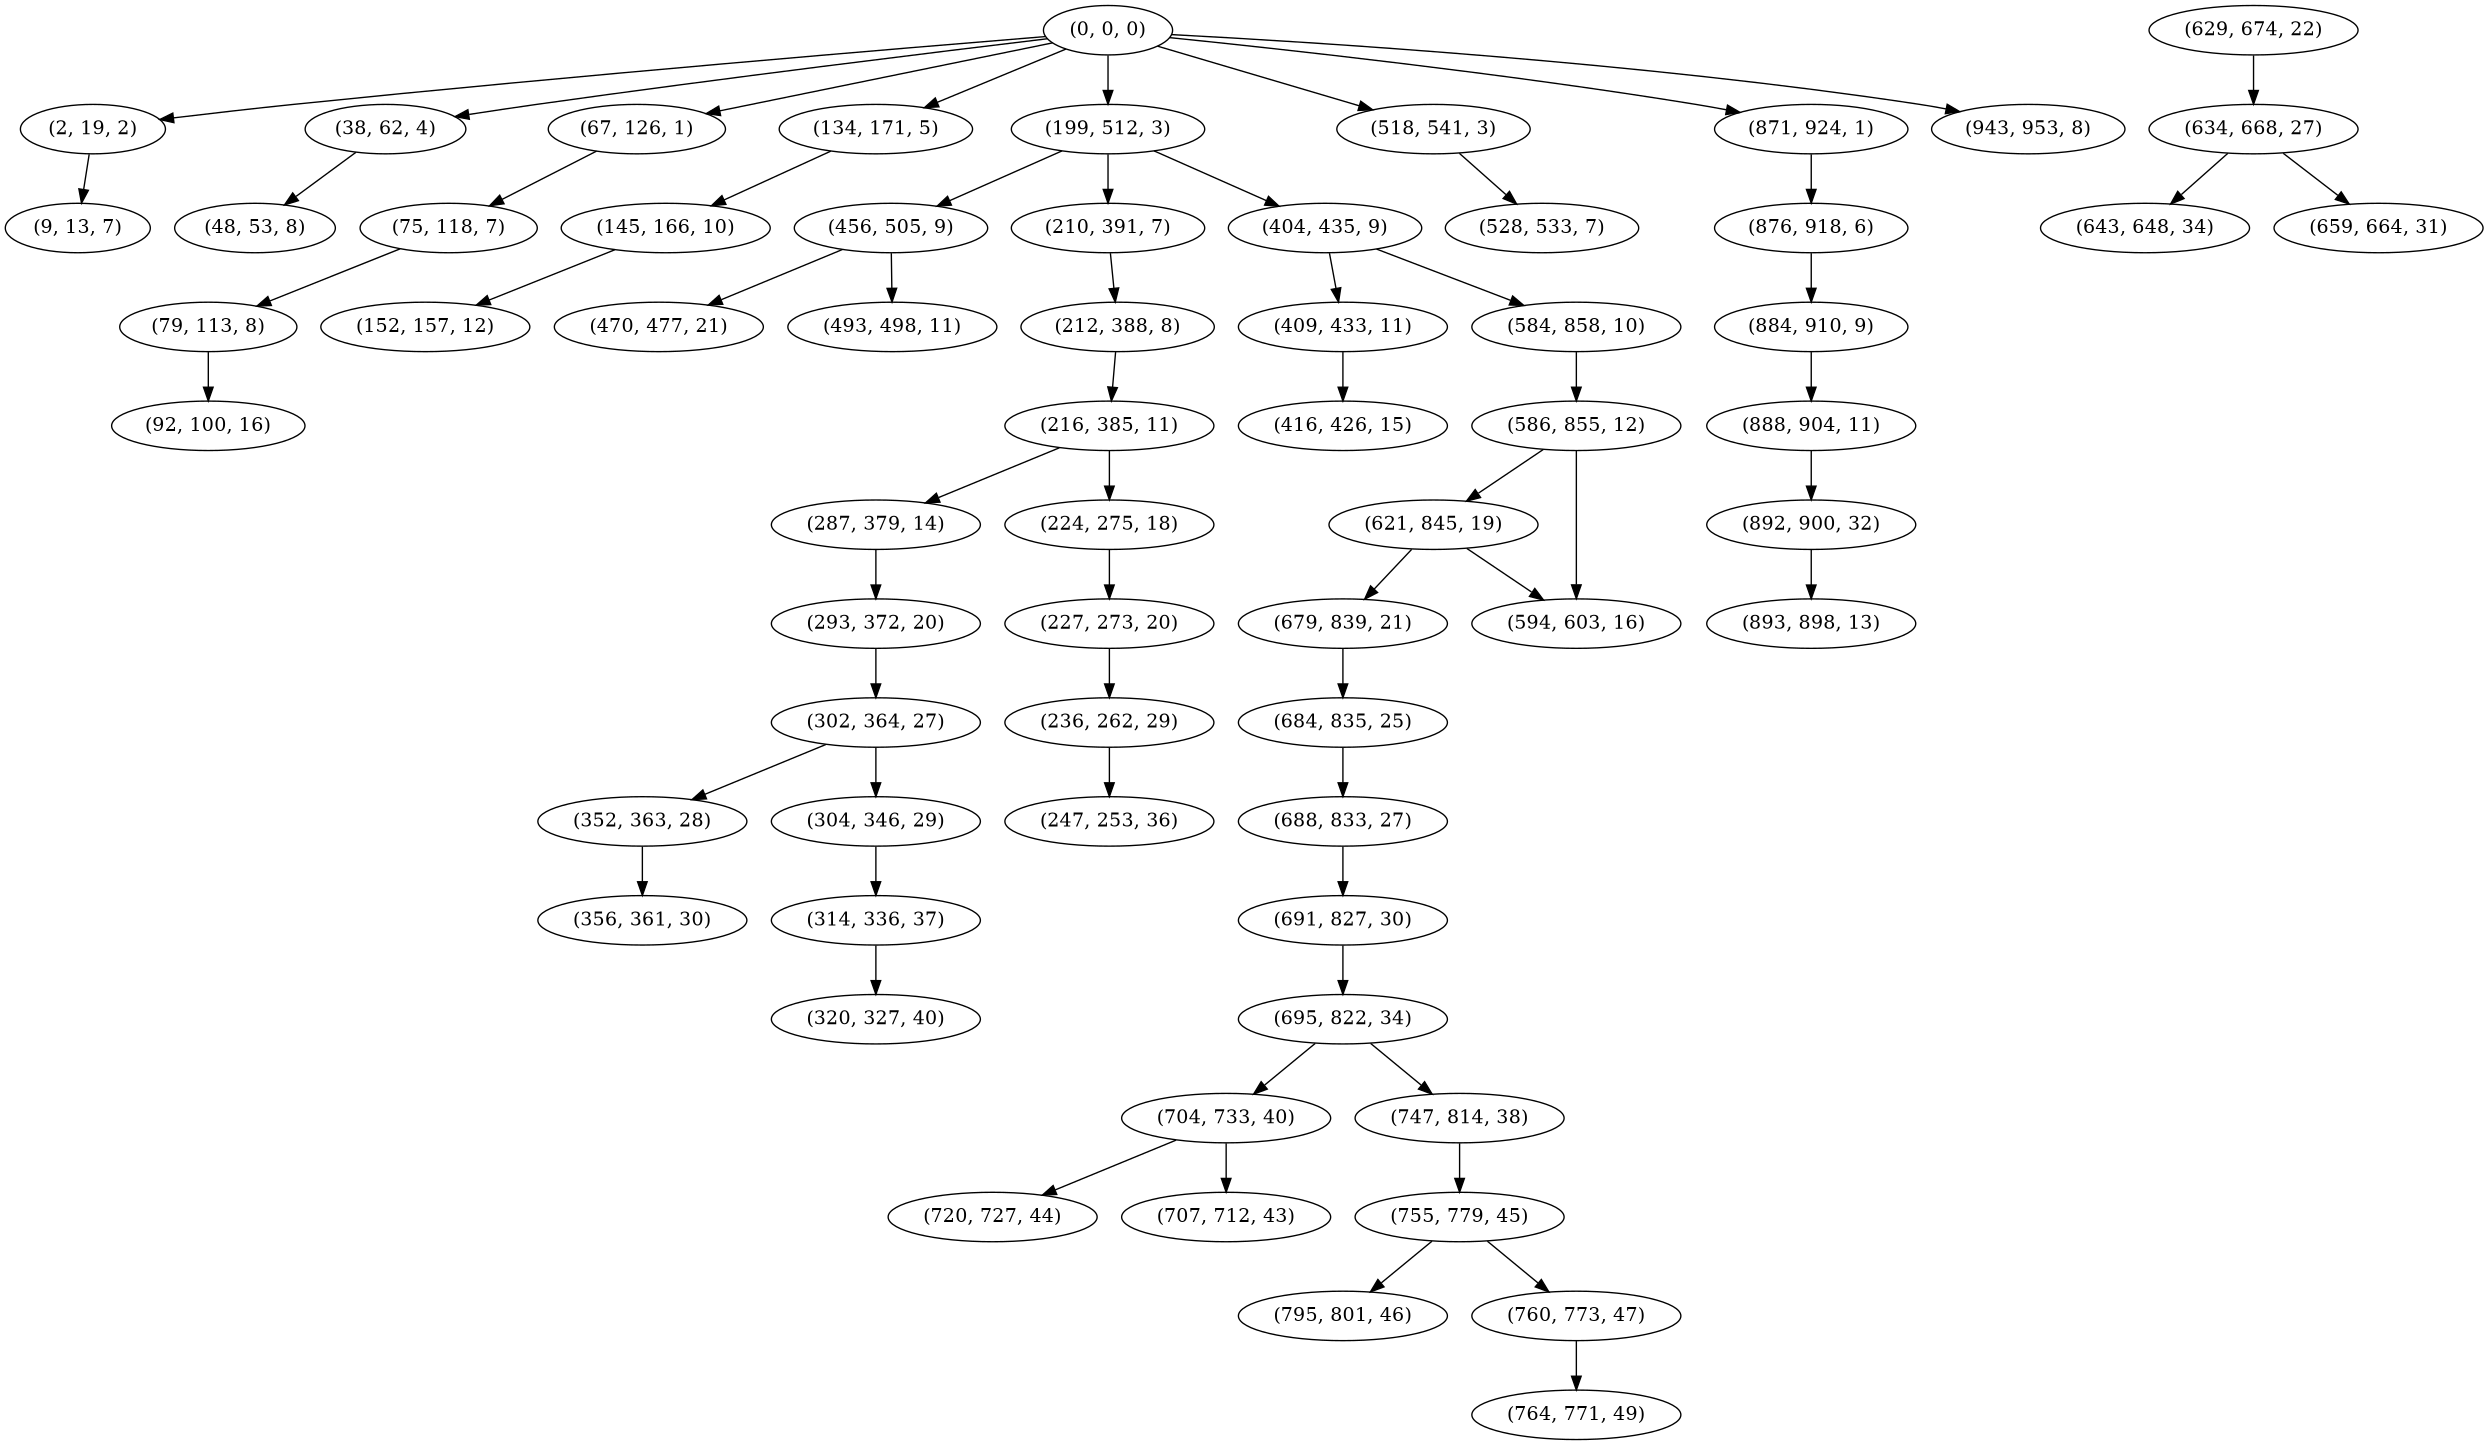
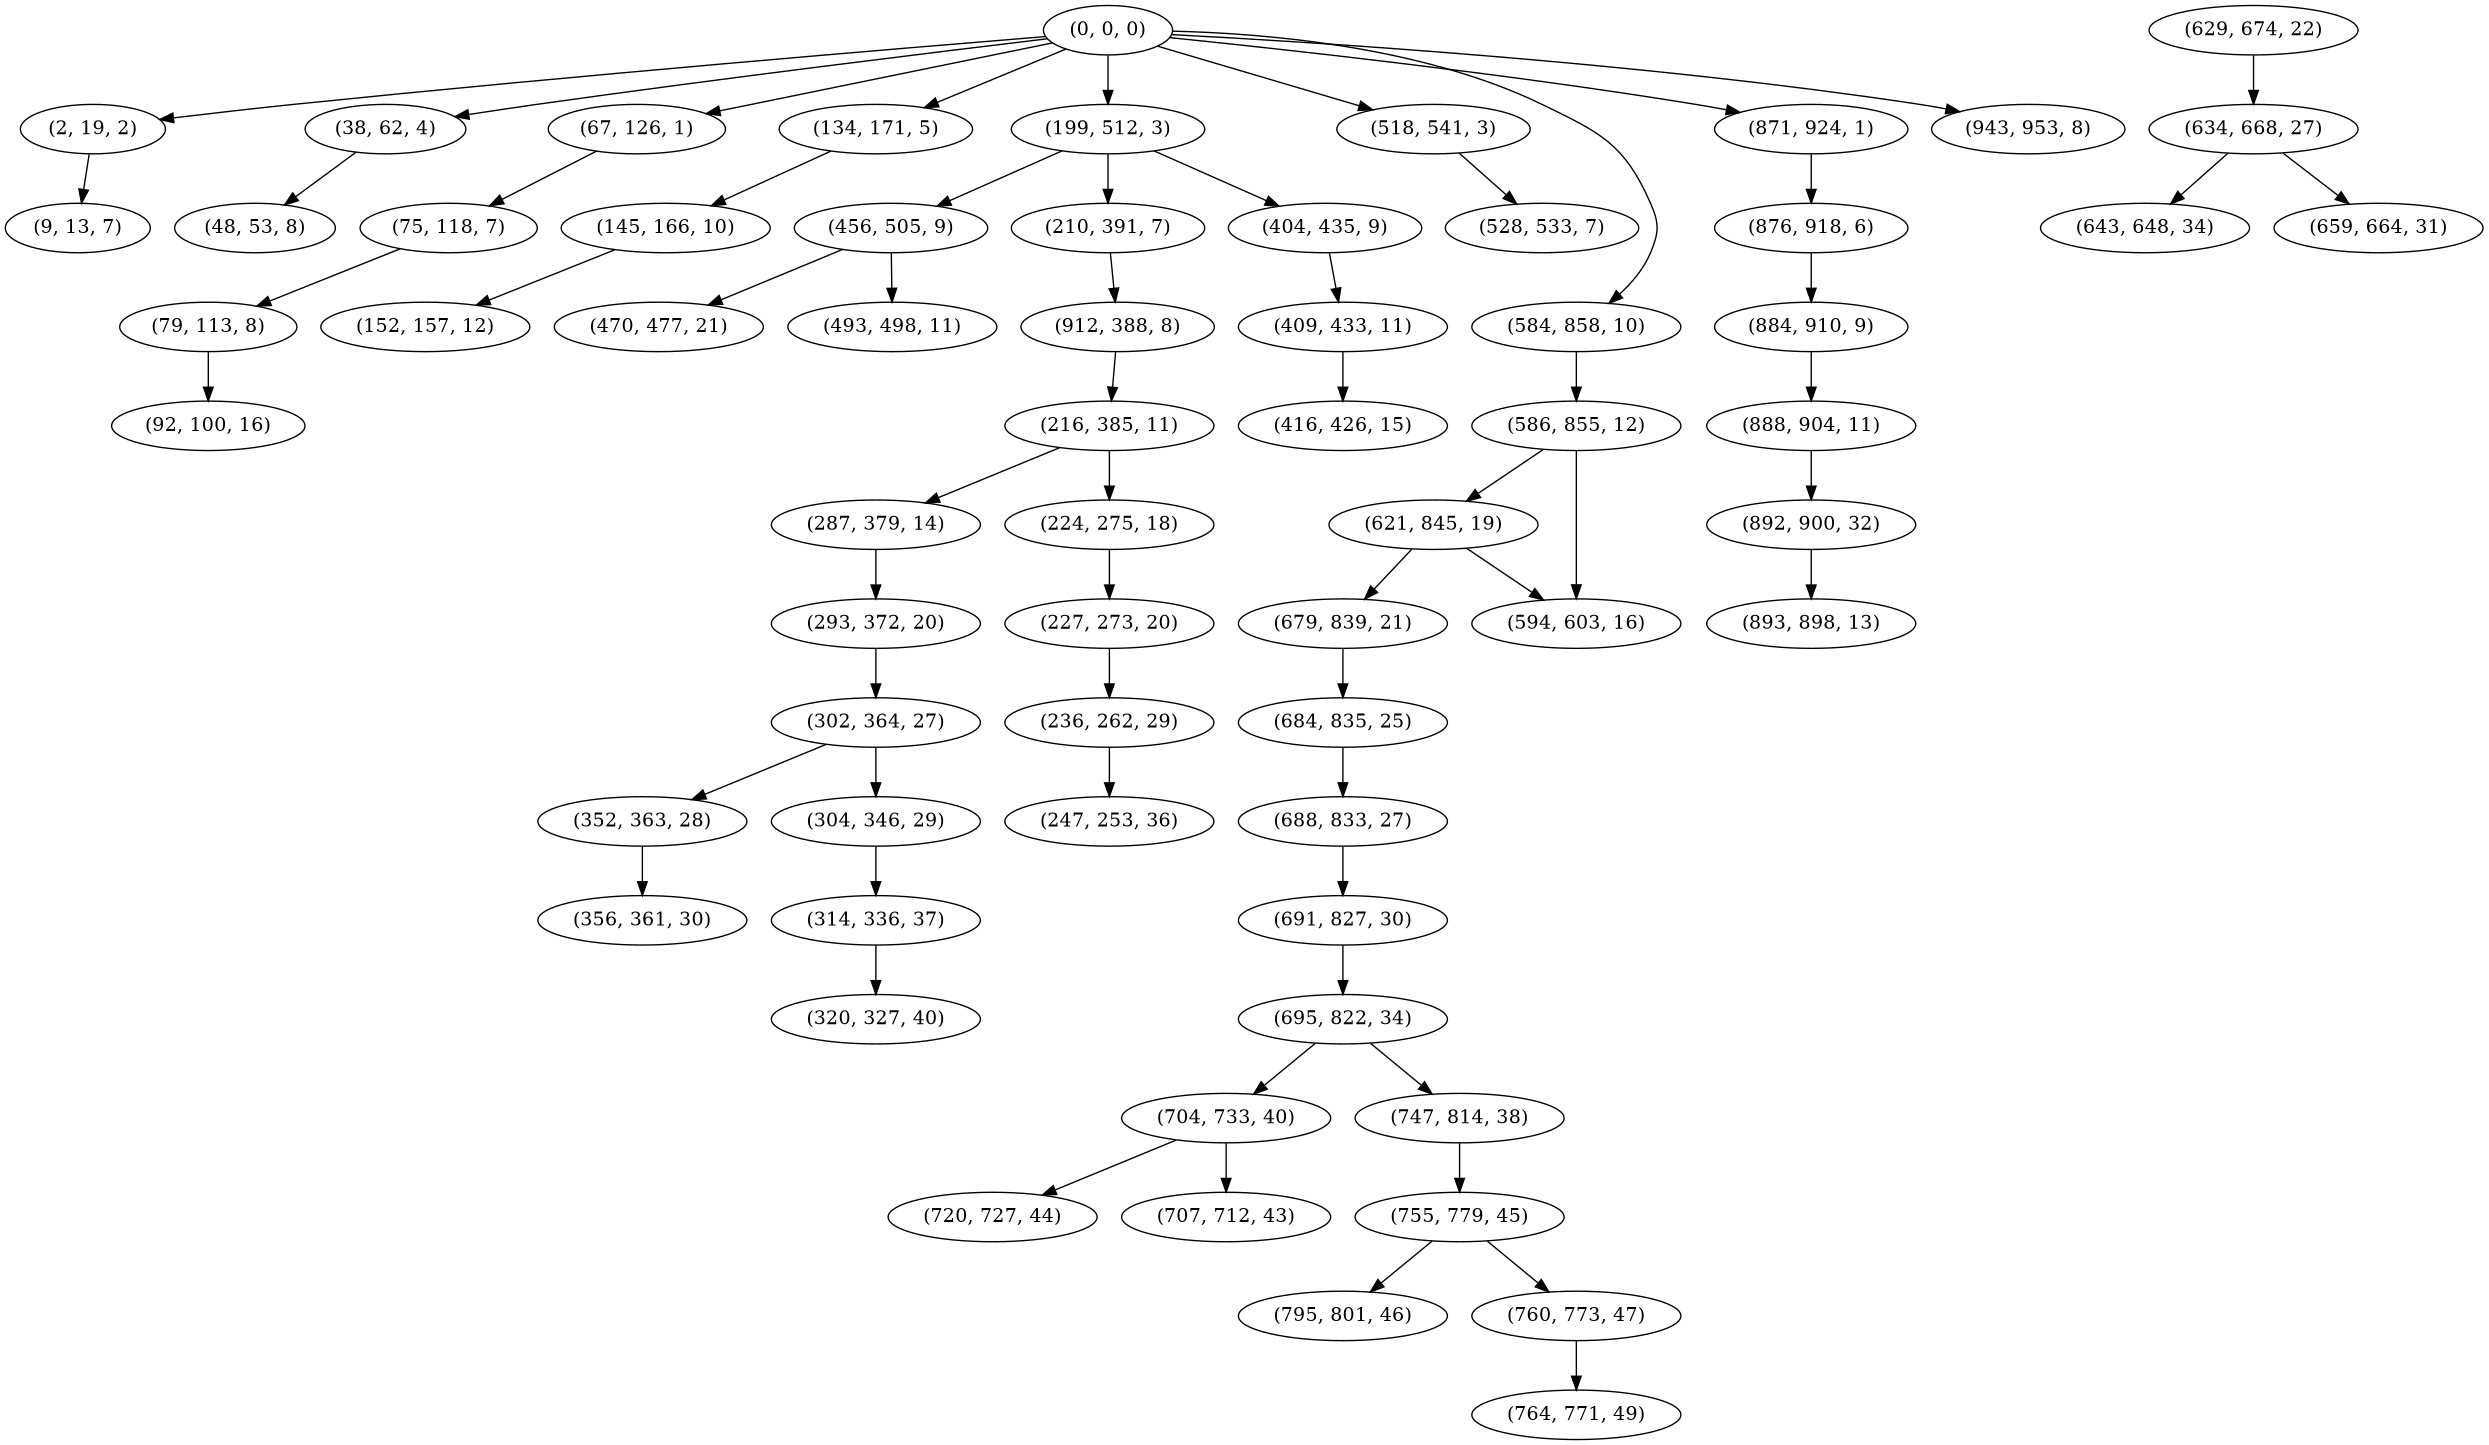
edge "(404, 435, 9)" -> "(584, 858, 10)": now "(0, 0, 0)" -> "(584, 858, 10)"
node "(212, 388, 8)": label "(212, 388, 8)" -> "(912, 388, 8)"
